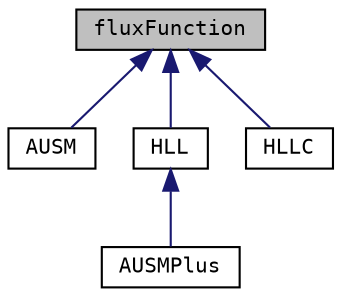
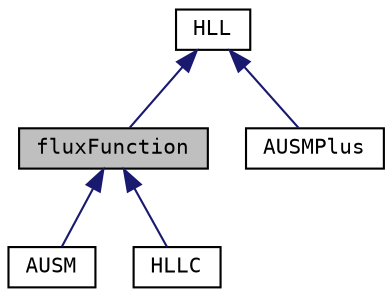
edge "HLL" -> "fluxFunction": reversed
